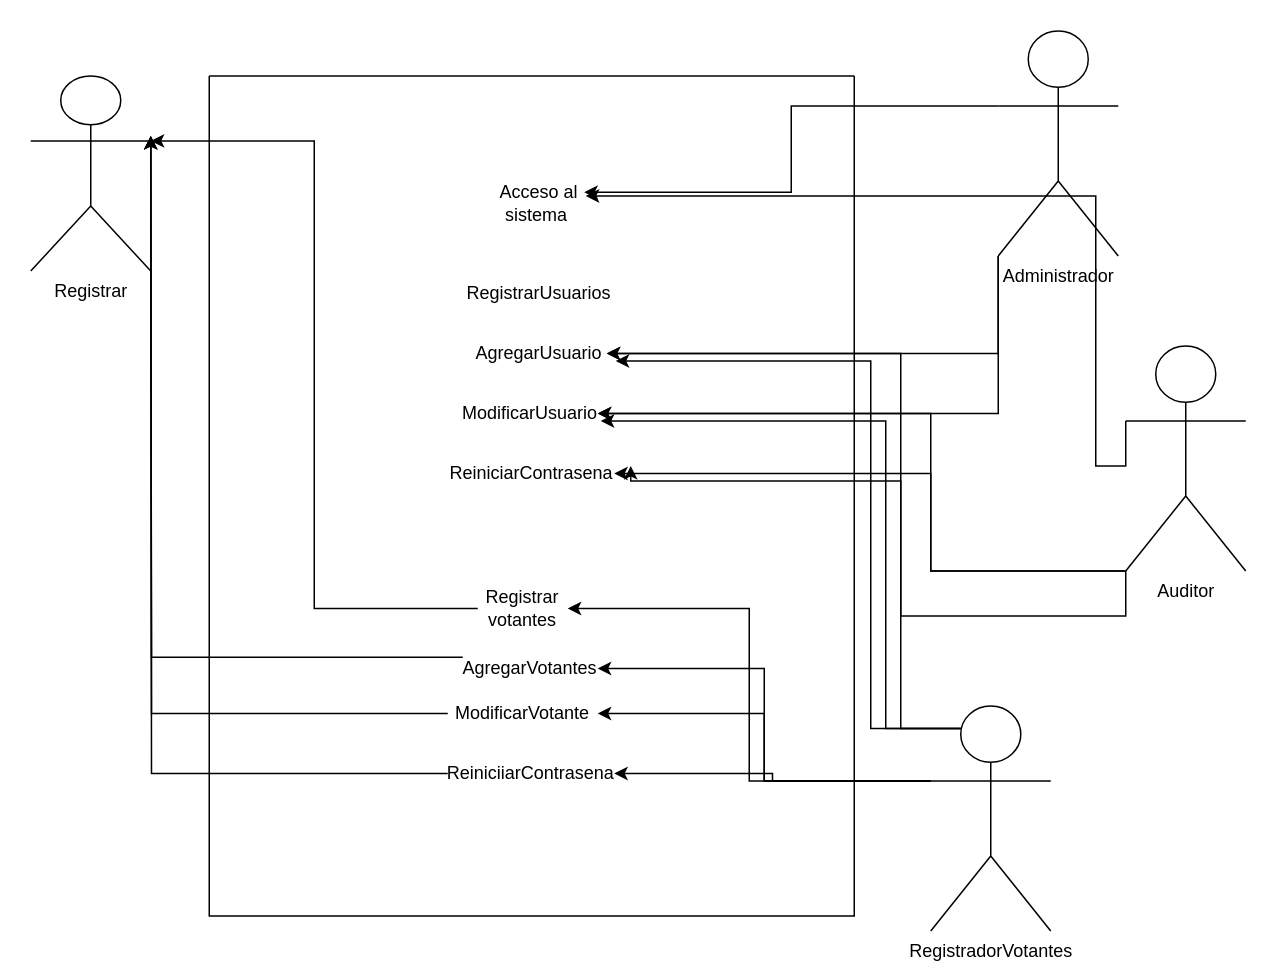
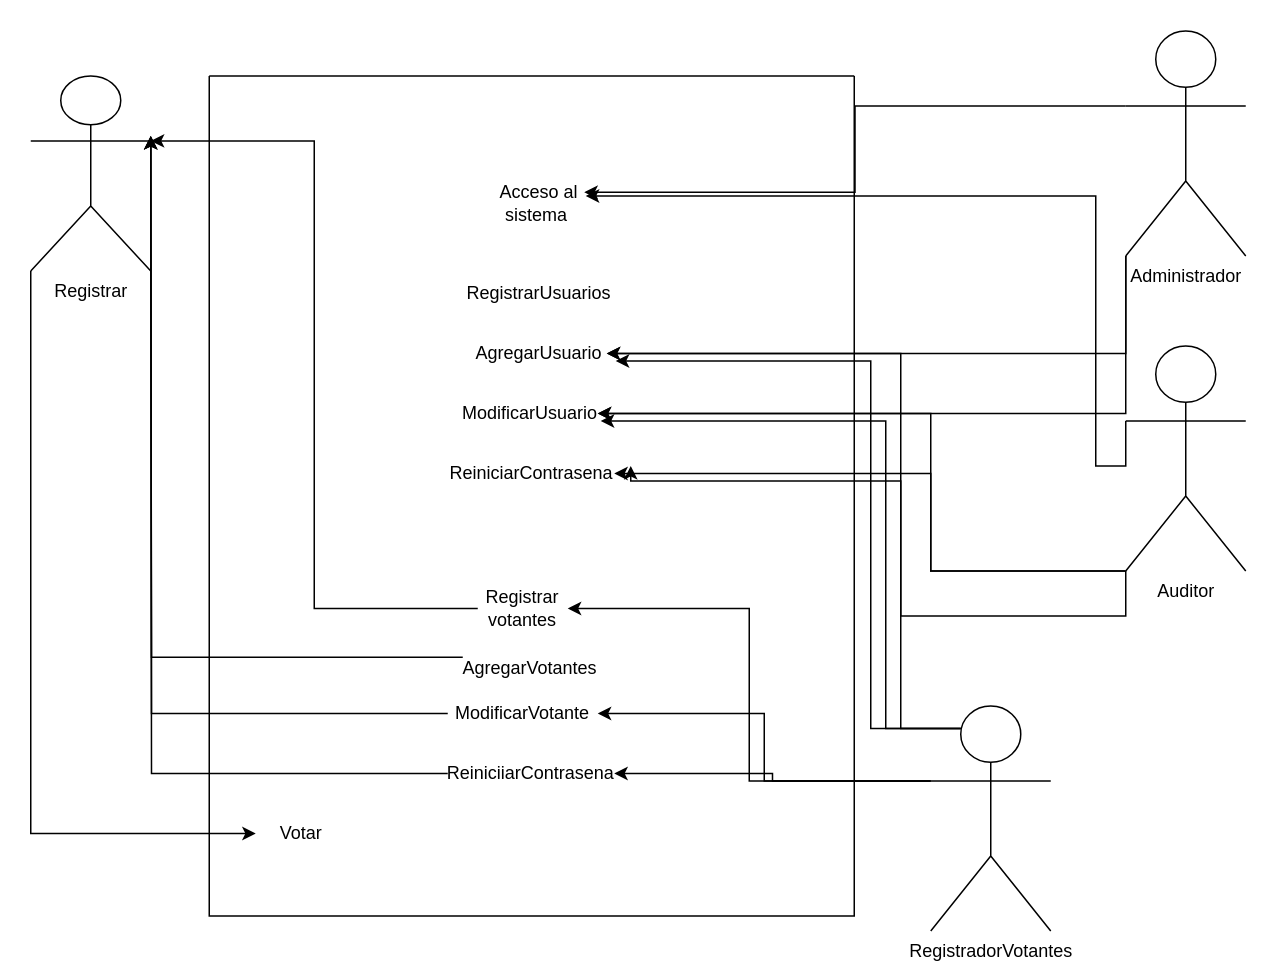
node "Administrador": moved (1058, 143) -> (1186, 143)
edge "Registrar" -> "Votar": added
edge "RegistradorVotantes" -> "AgregarVotantes": removed
node "Votar": added
